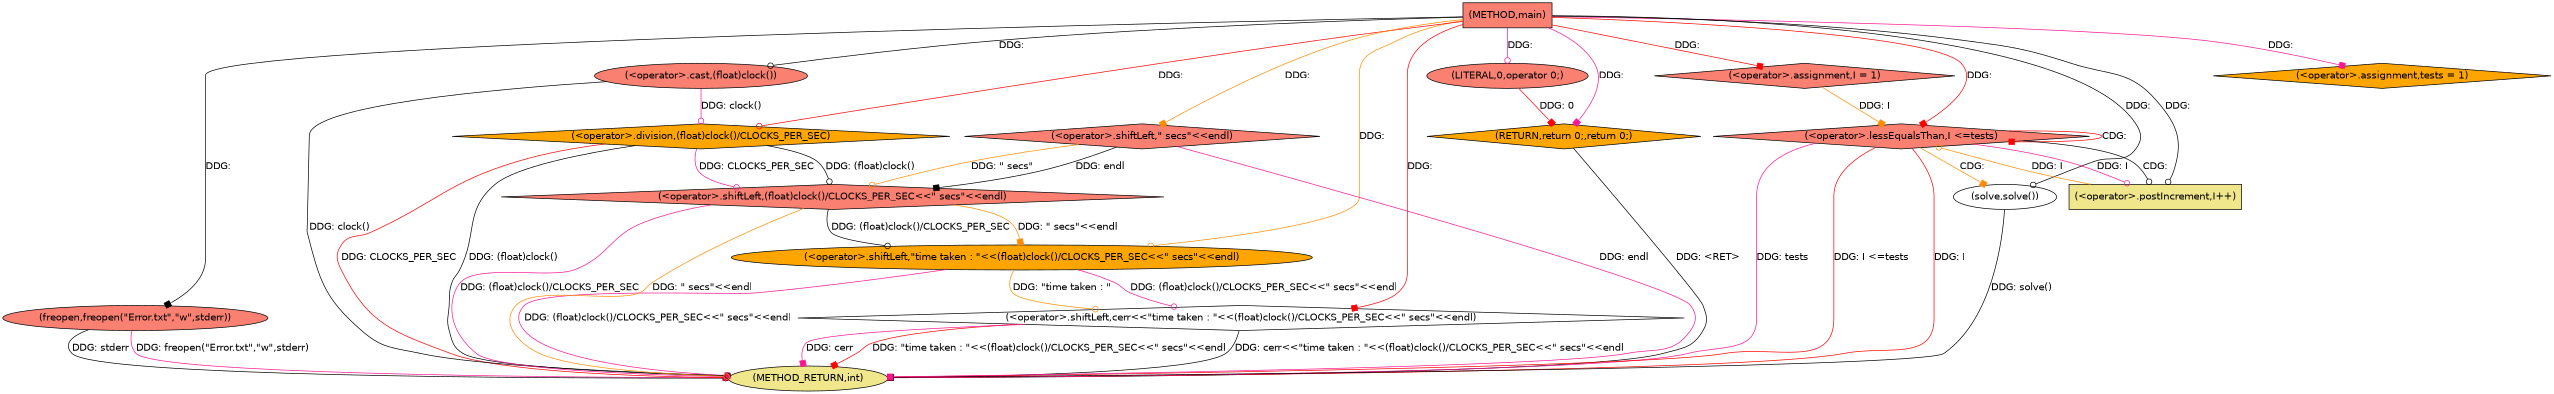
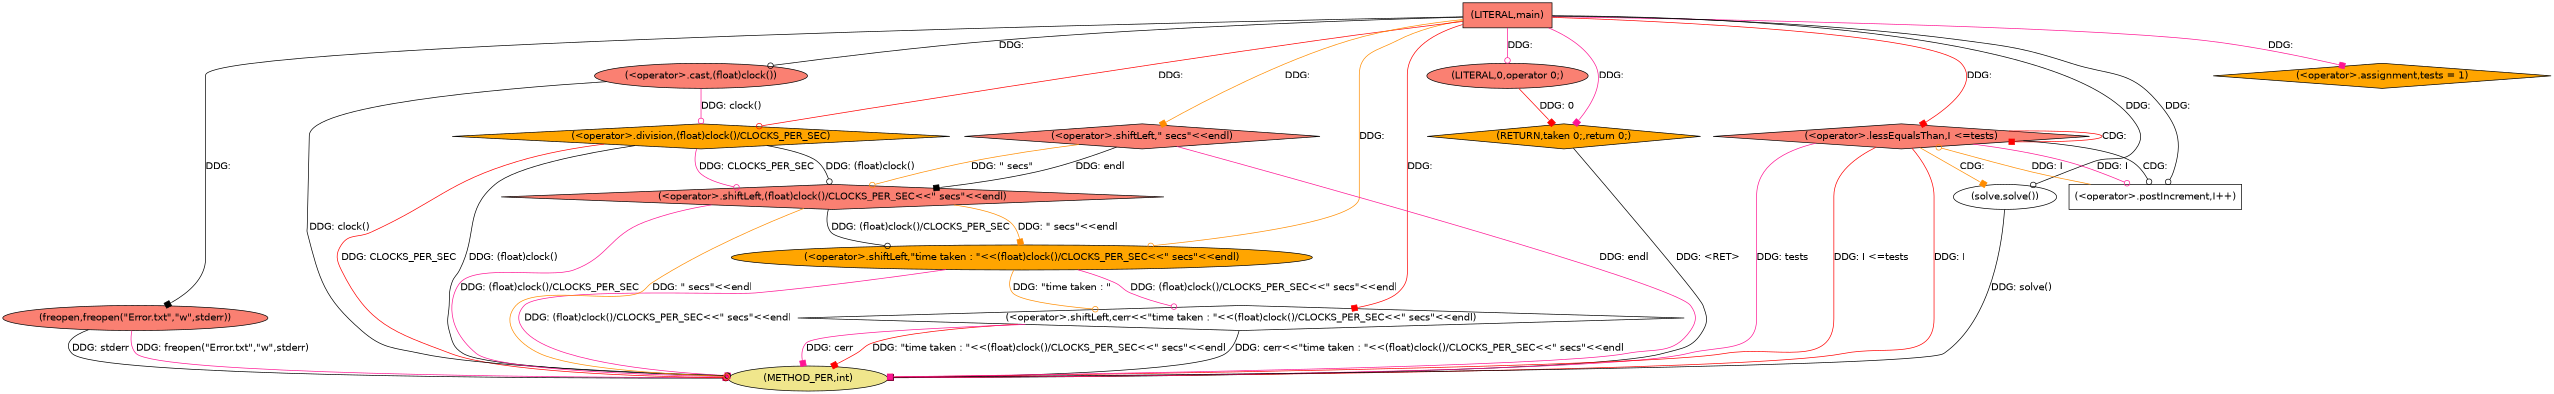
node "(METHOD,main)": label "(METHOD,main)" -> "(LITERAL,main)"
node "(<operator>.assignment,I = 1)": removed
node "(RETURN,return 0;,return 0;)": label "(RETURN,return 0;,return 0;)" -> "(RETURN,taken 0;,return 0;)"
node "(<operator>.postIncrement,I++)": fillcolor khaki -> white
node "(METHOD_RETURN,int)": label "(METHOD_RETURN,int)" -> "(METHOD_PER,int)"
